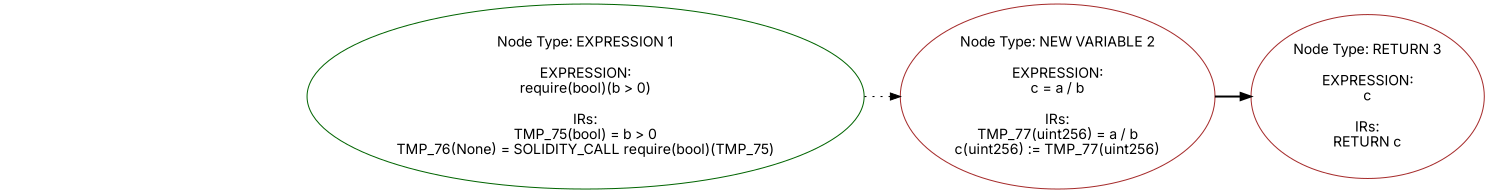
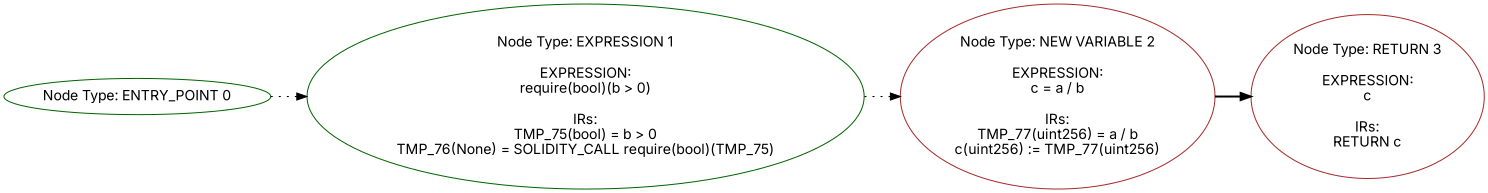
node "Node Type: ENTRY_POINT 0": added
